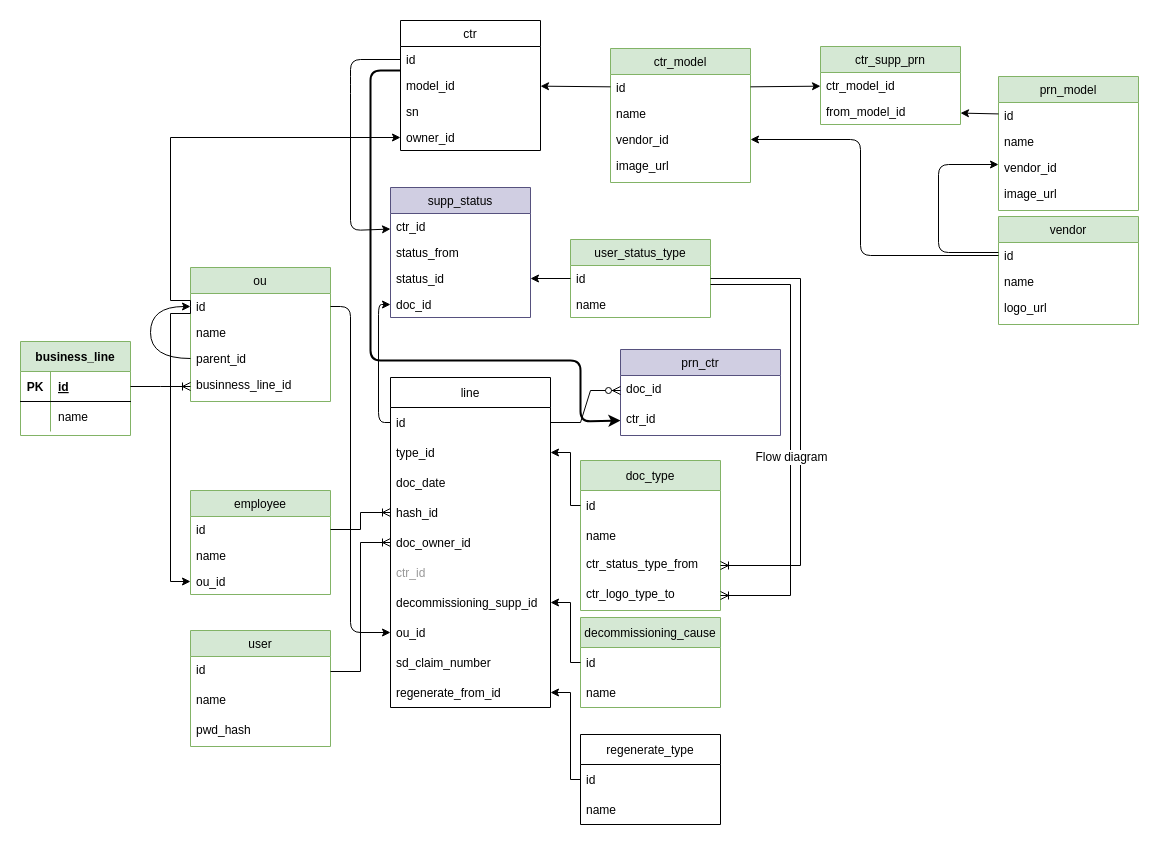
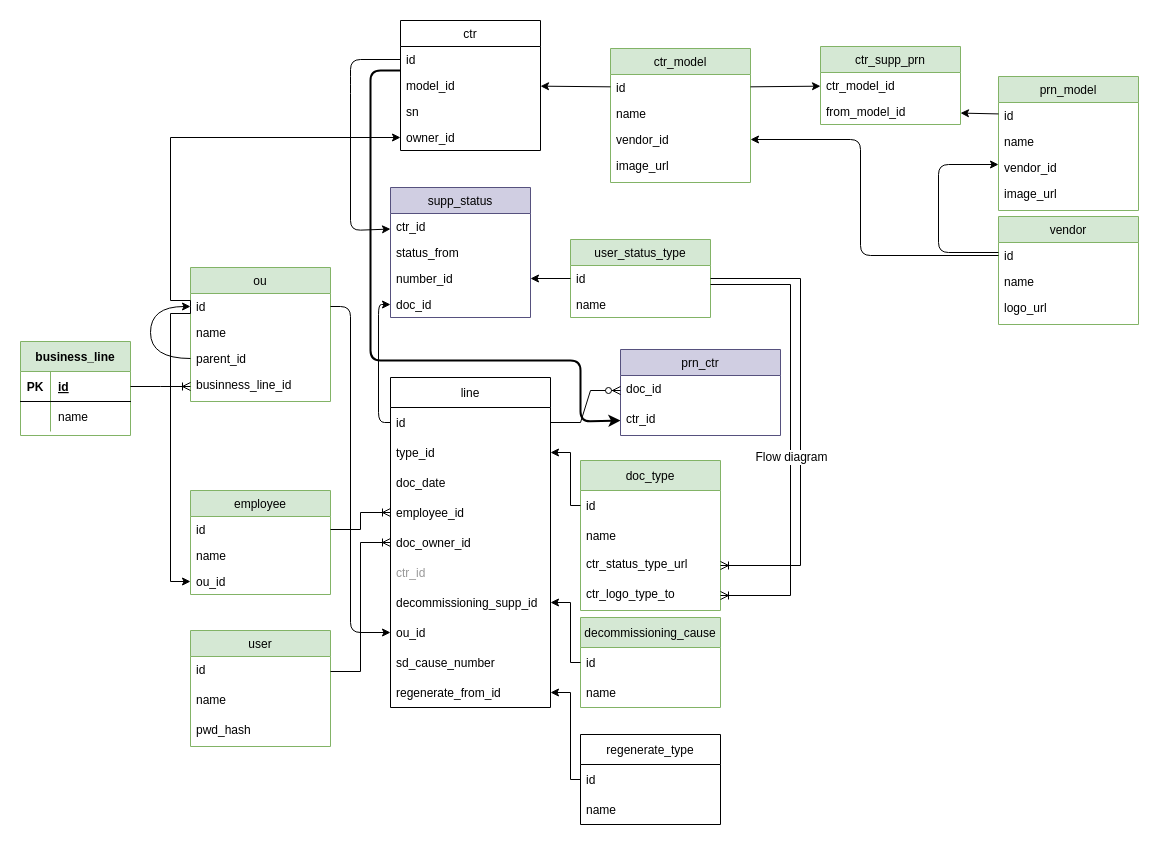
node "status_id": label "status_id" -> "number_id"
node "hash_id": label "hash_id" -> "employee_id"
node "ctr_status_type_from": label "ctr_status_type_from" -> "ctr_status_type_url"
node "sd_claim_number": label "sd_claim_number" -> "sd_cause_number"
